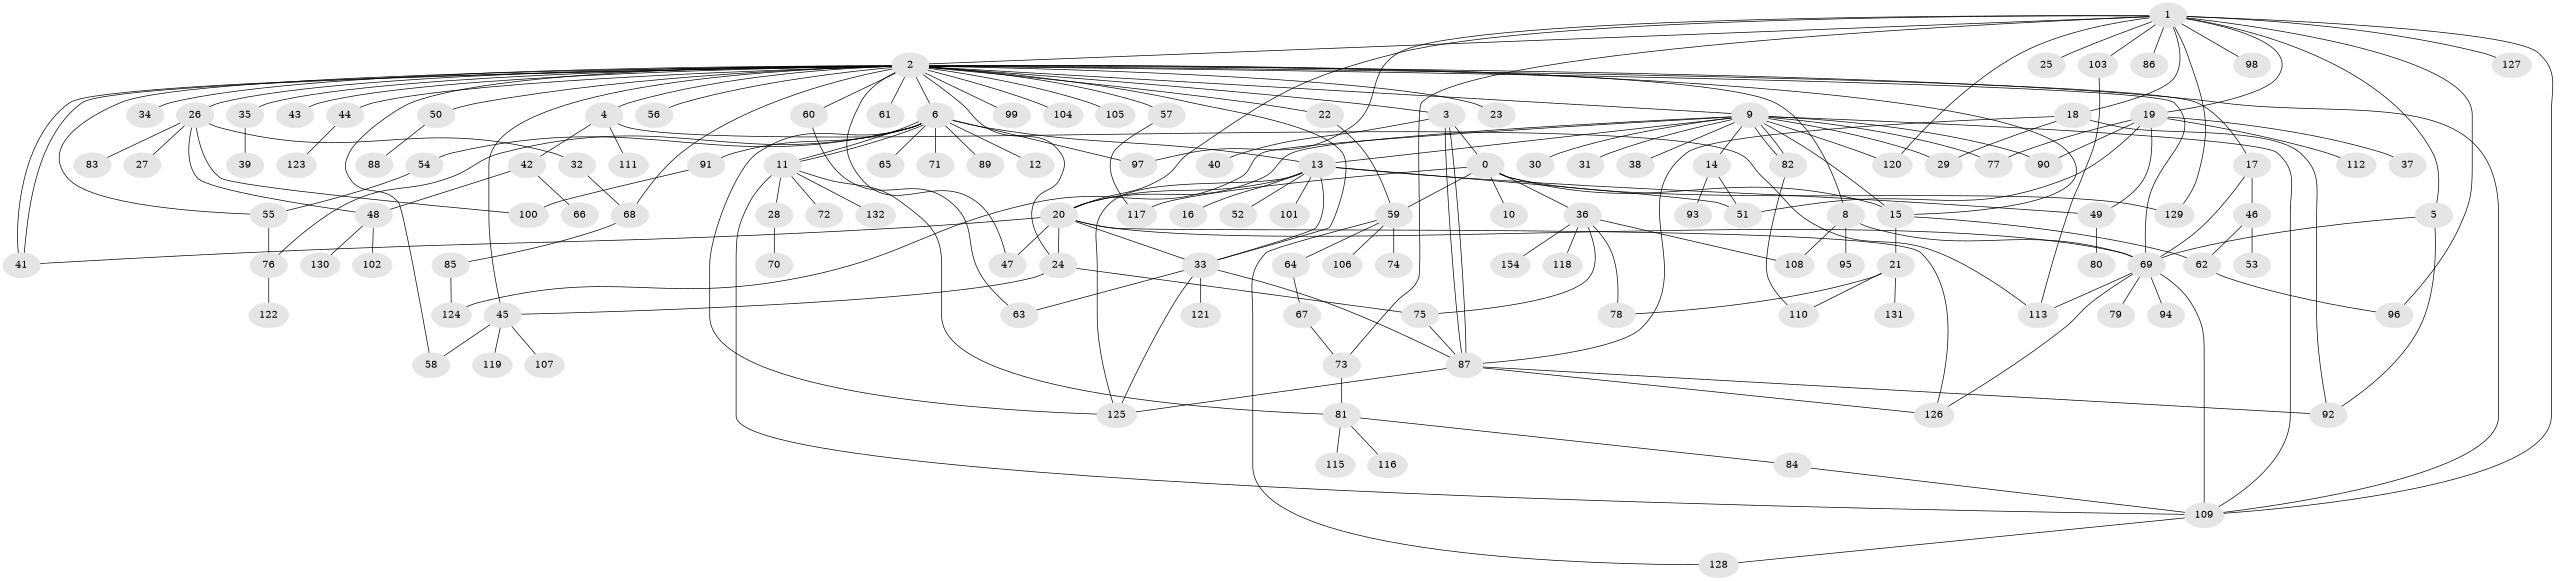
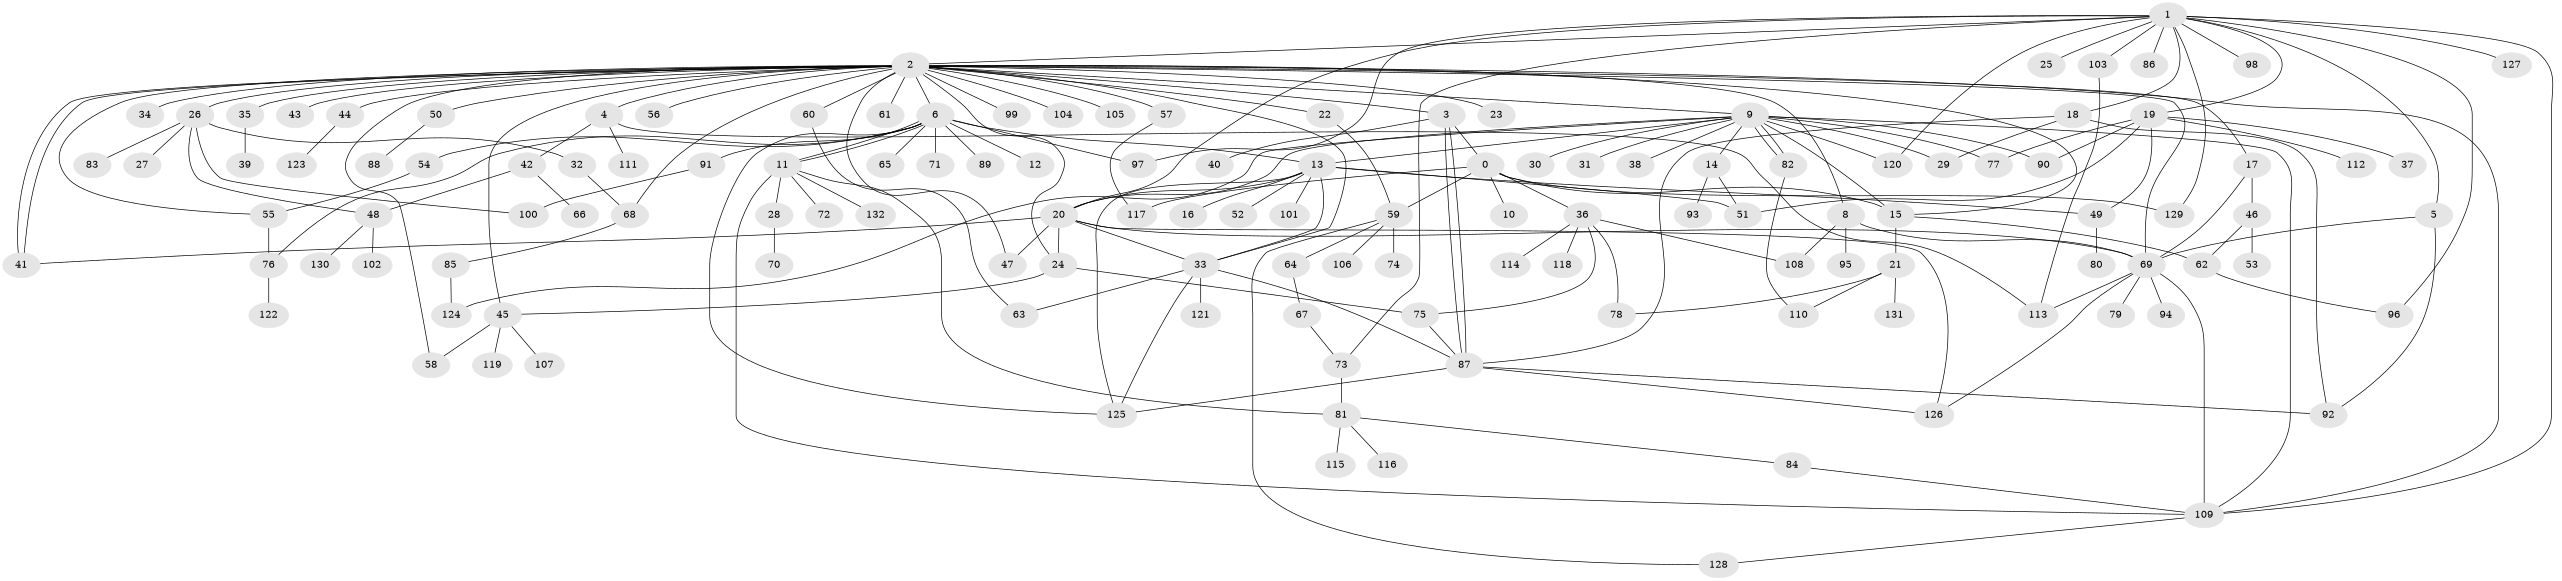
node "154": label "154" -> "114"
